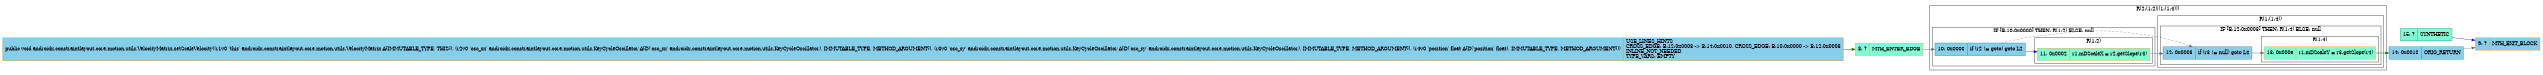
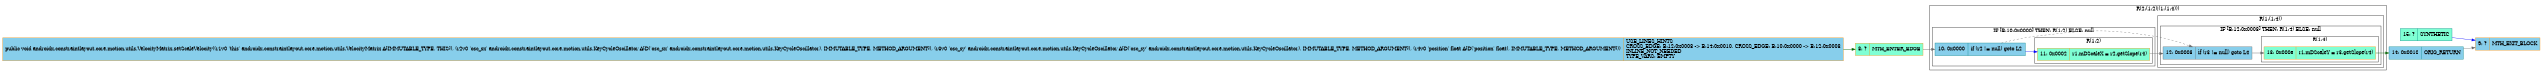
node "10: 0x0000": text "if (r2 != goto) goto L2" -> "if (r2 != null) goto L2"
